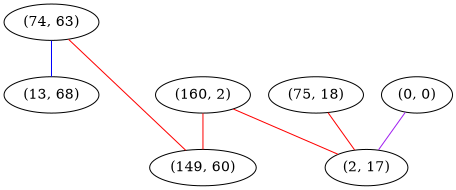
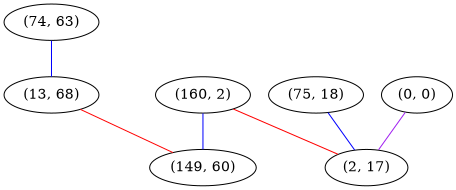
edge "(74, 63)" -- "(149, 60)": now "(13, 68)" -- "(149, 60)"
edge "(160, 2)" -- "(149, 60)": color red -> blue
edge "(75, 18)" -- "(2, 17)": color red -> blue
